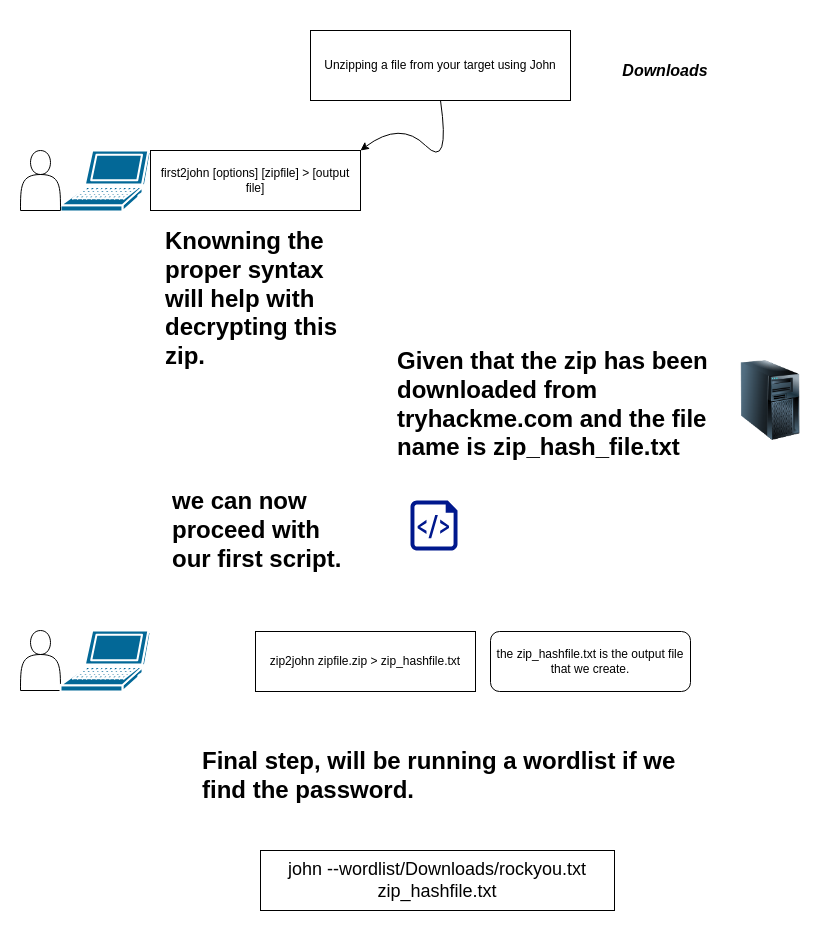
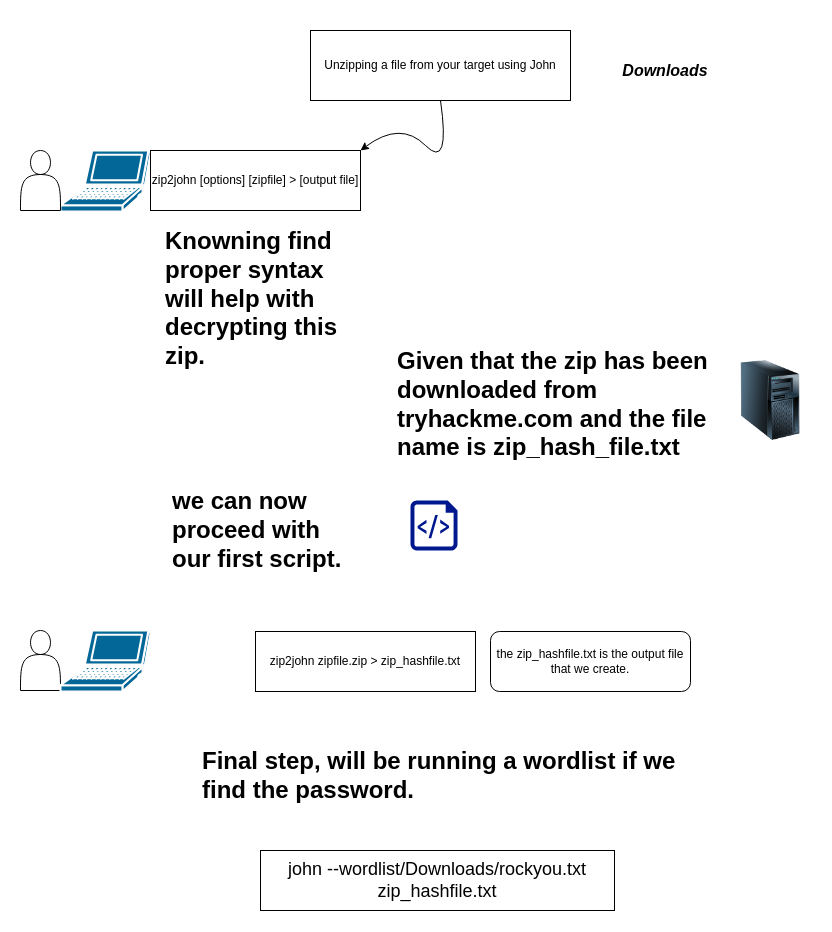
node "first2john [options] [zipfile] > [output file]": label "first2john [options] [zipfile] > [output file]" -> "zip2john [options] [zipfile] > [output file]"
node "Knowning the proper syntax will help with decrypting this zip.": label "Knowning the proper syntax will help with decrypting this zip." -> "Knowning find proper syntax will help with decrypting this zip."
